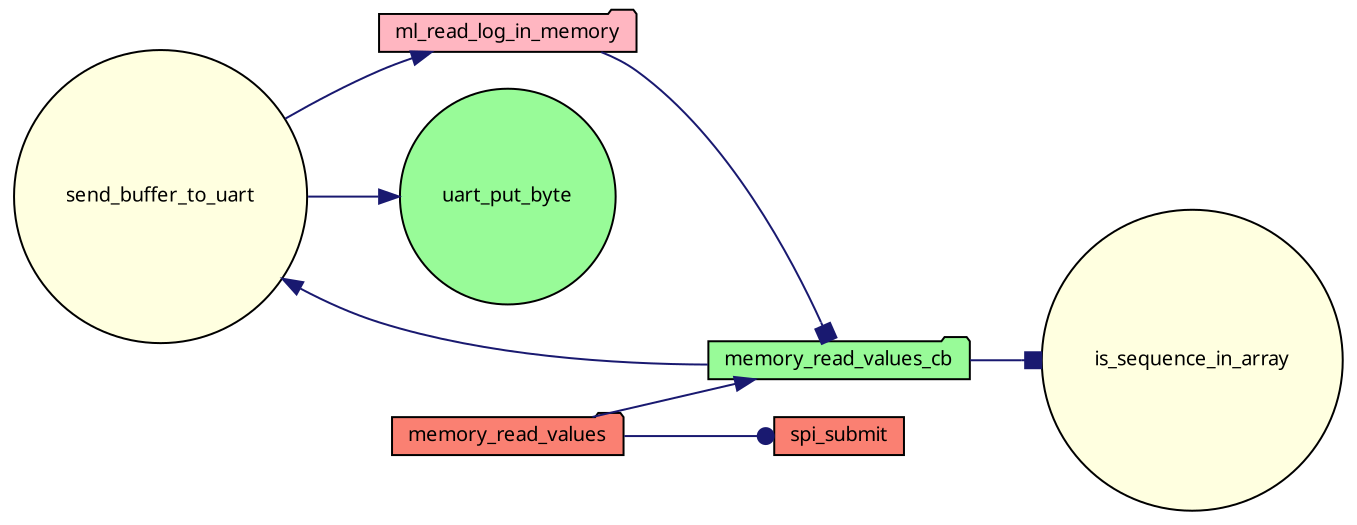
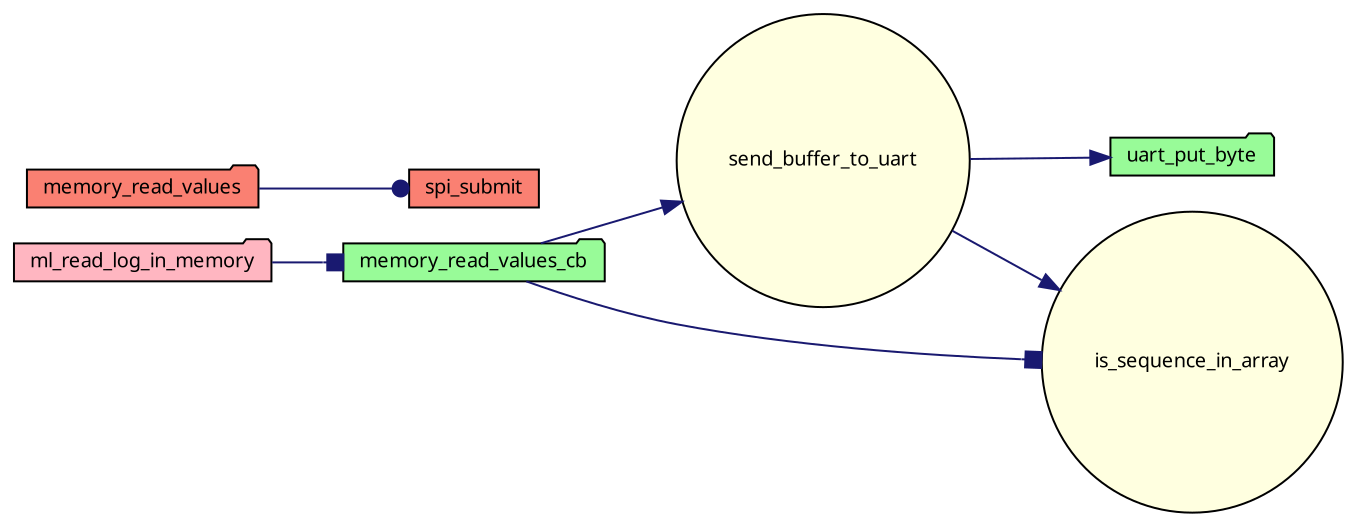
edge "send_buffer_to_uart" -> "ml_read_log_in_memory": now "send_buffer_to_uart" -> "is_sequence_in_array"
node "uart_put_byte": shape circle -> folder
edge "memory_read_values" -> "memory_read_values_cb": removed
